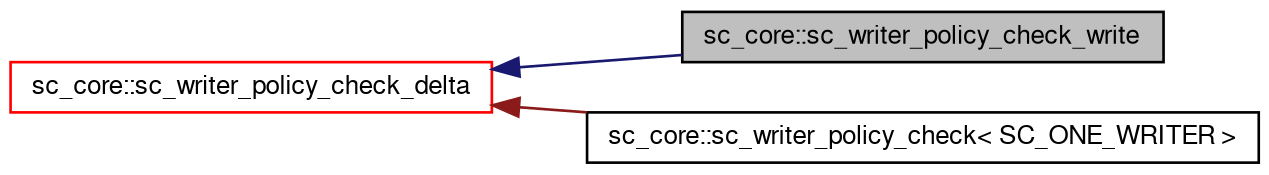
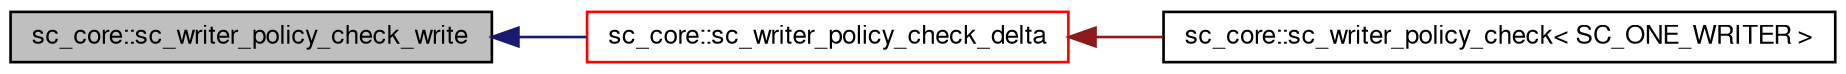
edge "sc_core::sc_writer_policy_check_write" -> "sc_core::sc_writer_policy_check_delta": reversed
